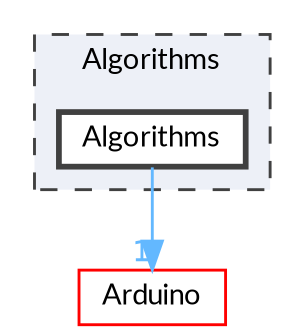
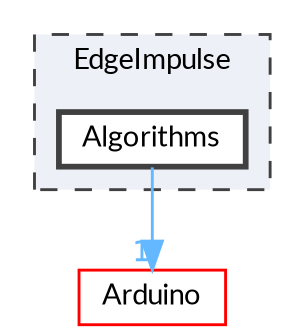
cluster "Algorithms": label "Algorithms" -> "EdgeImpulse"
